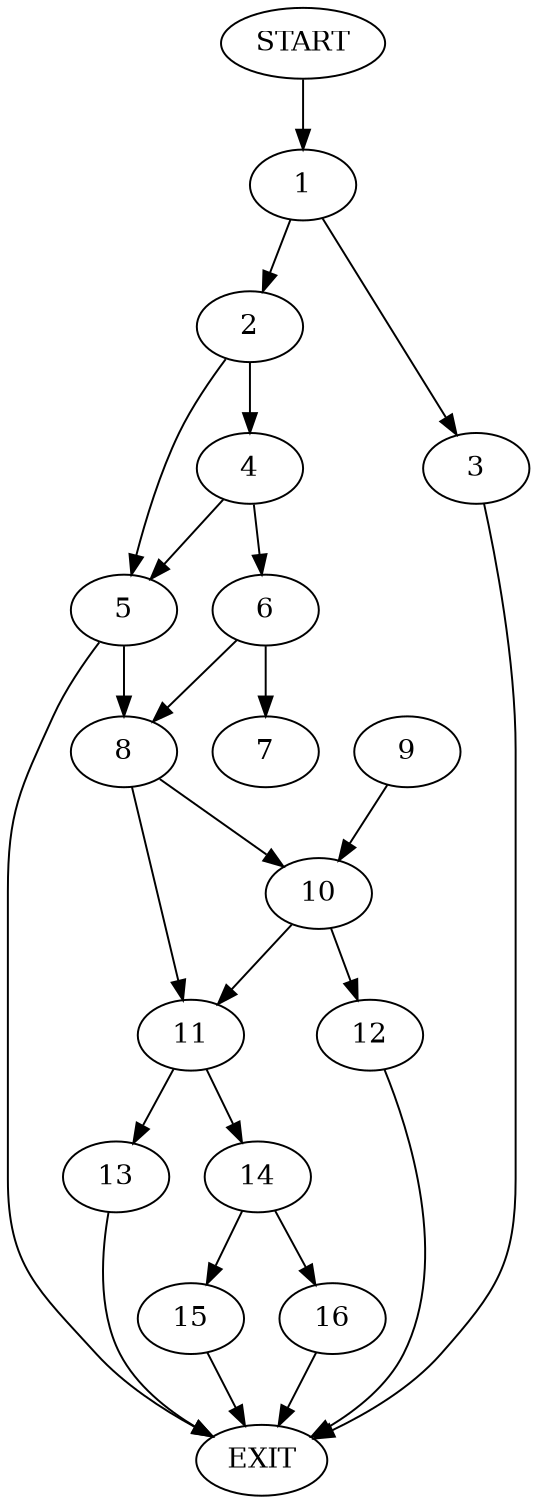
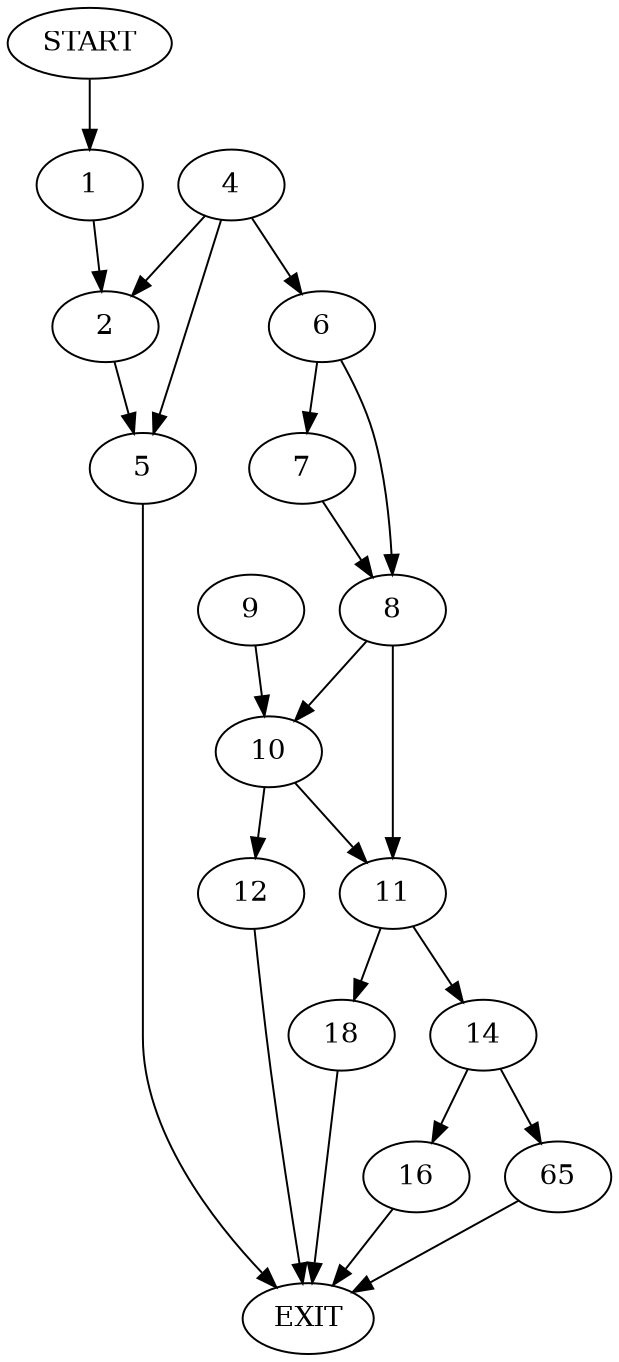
edge "2" -> "4": reversed
node "3": removed
edge "5" -> "8": now "7" -> "8"
node "13": label "13" -> "18"
node "15": label "15" -> "65"
